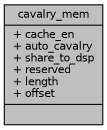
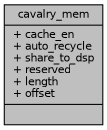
node "cavalry_mem": text "+ auto_cavalry" -> "+ auto_recycle"
